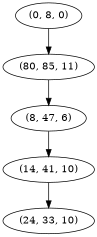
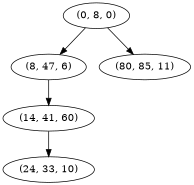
edge "(80, 85, 11)" -> "(8, 47, 6)": now "(0, 8, 0)" -> "(8, 47, 6)"
node "(14, 41, 10)": label "(14, 41, 10)" -> "(14, 41, 60)"
